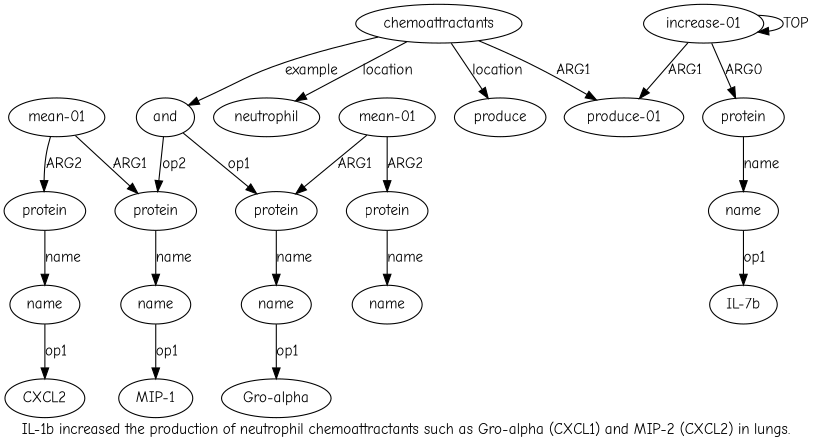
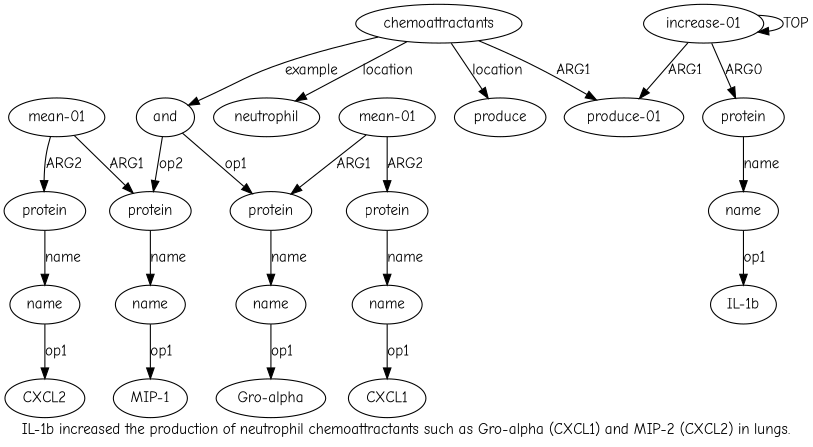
node "IL-7b": label "IL-7b" -> "IL-1b"
node "CXCL1": added
